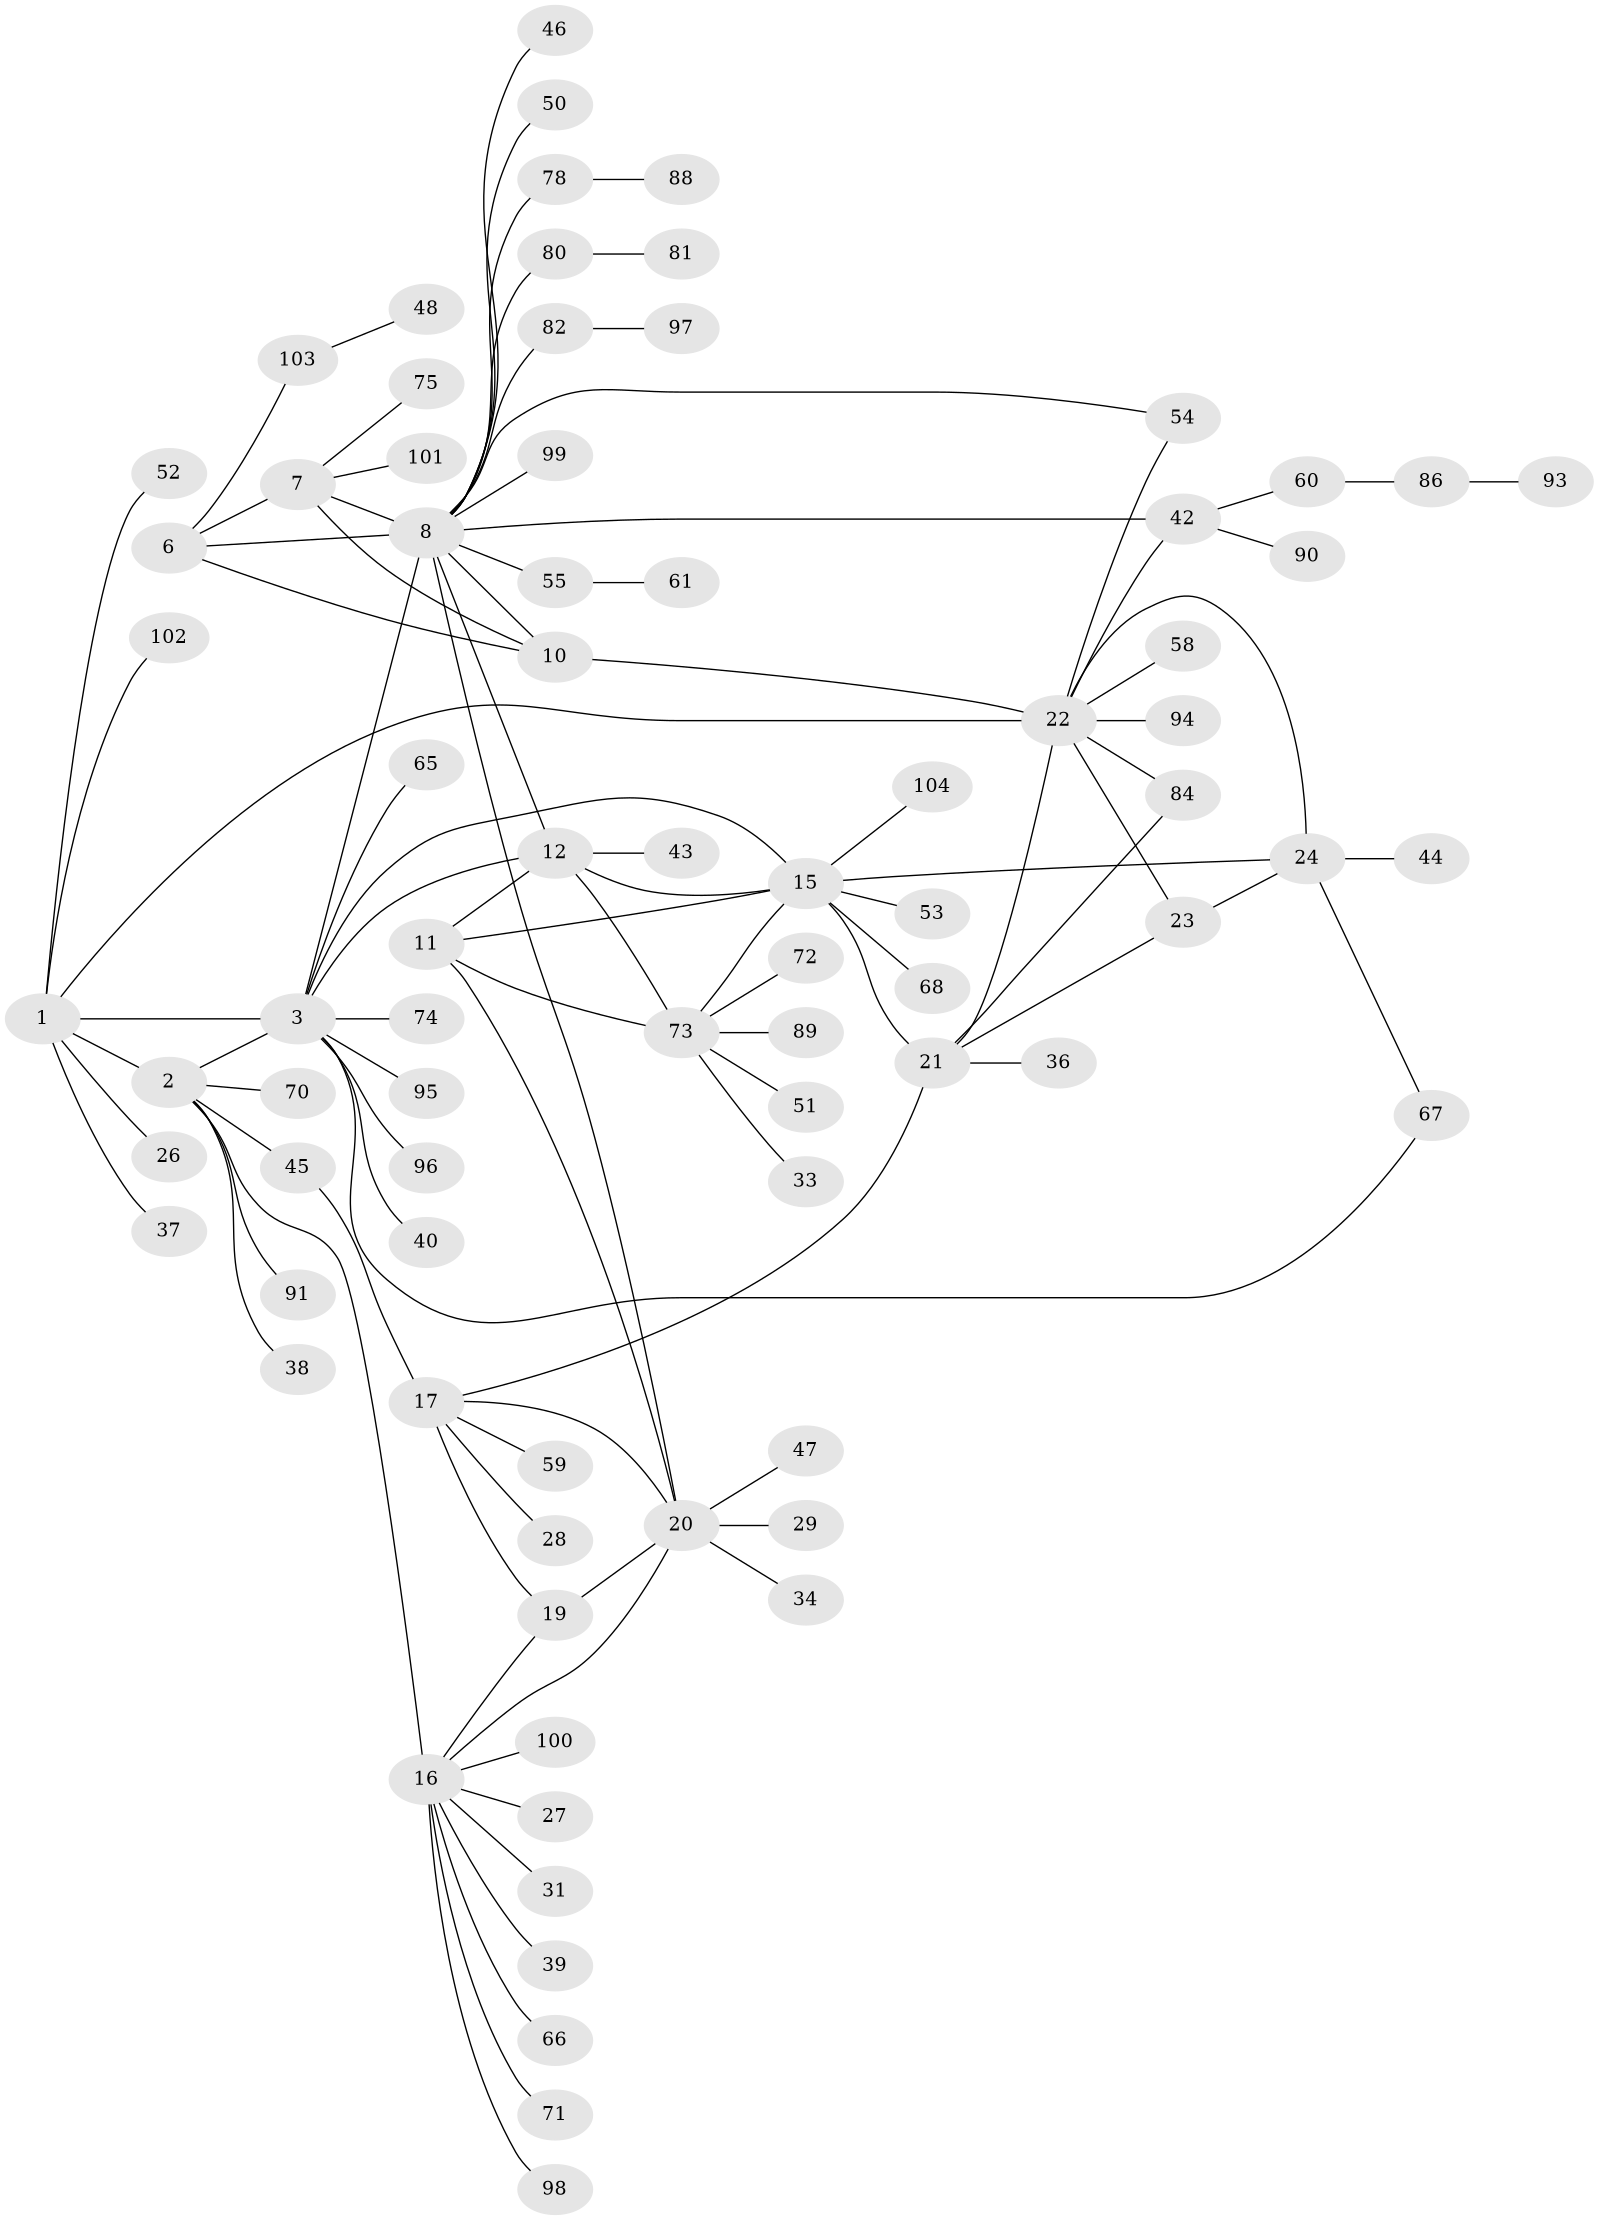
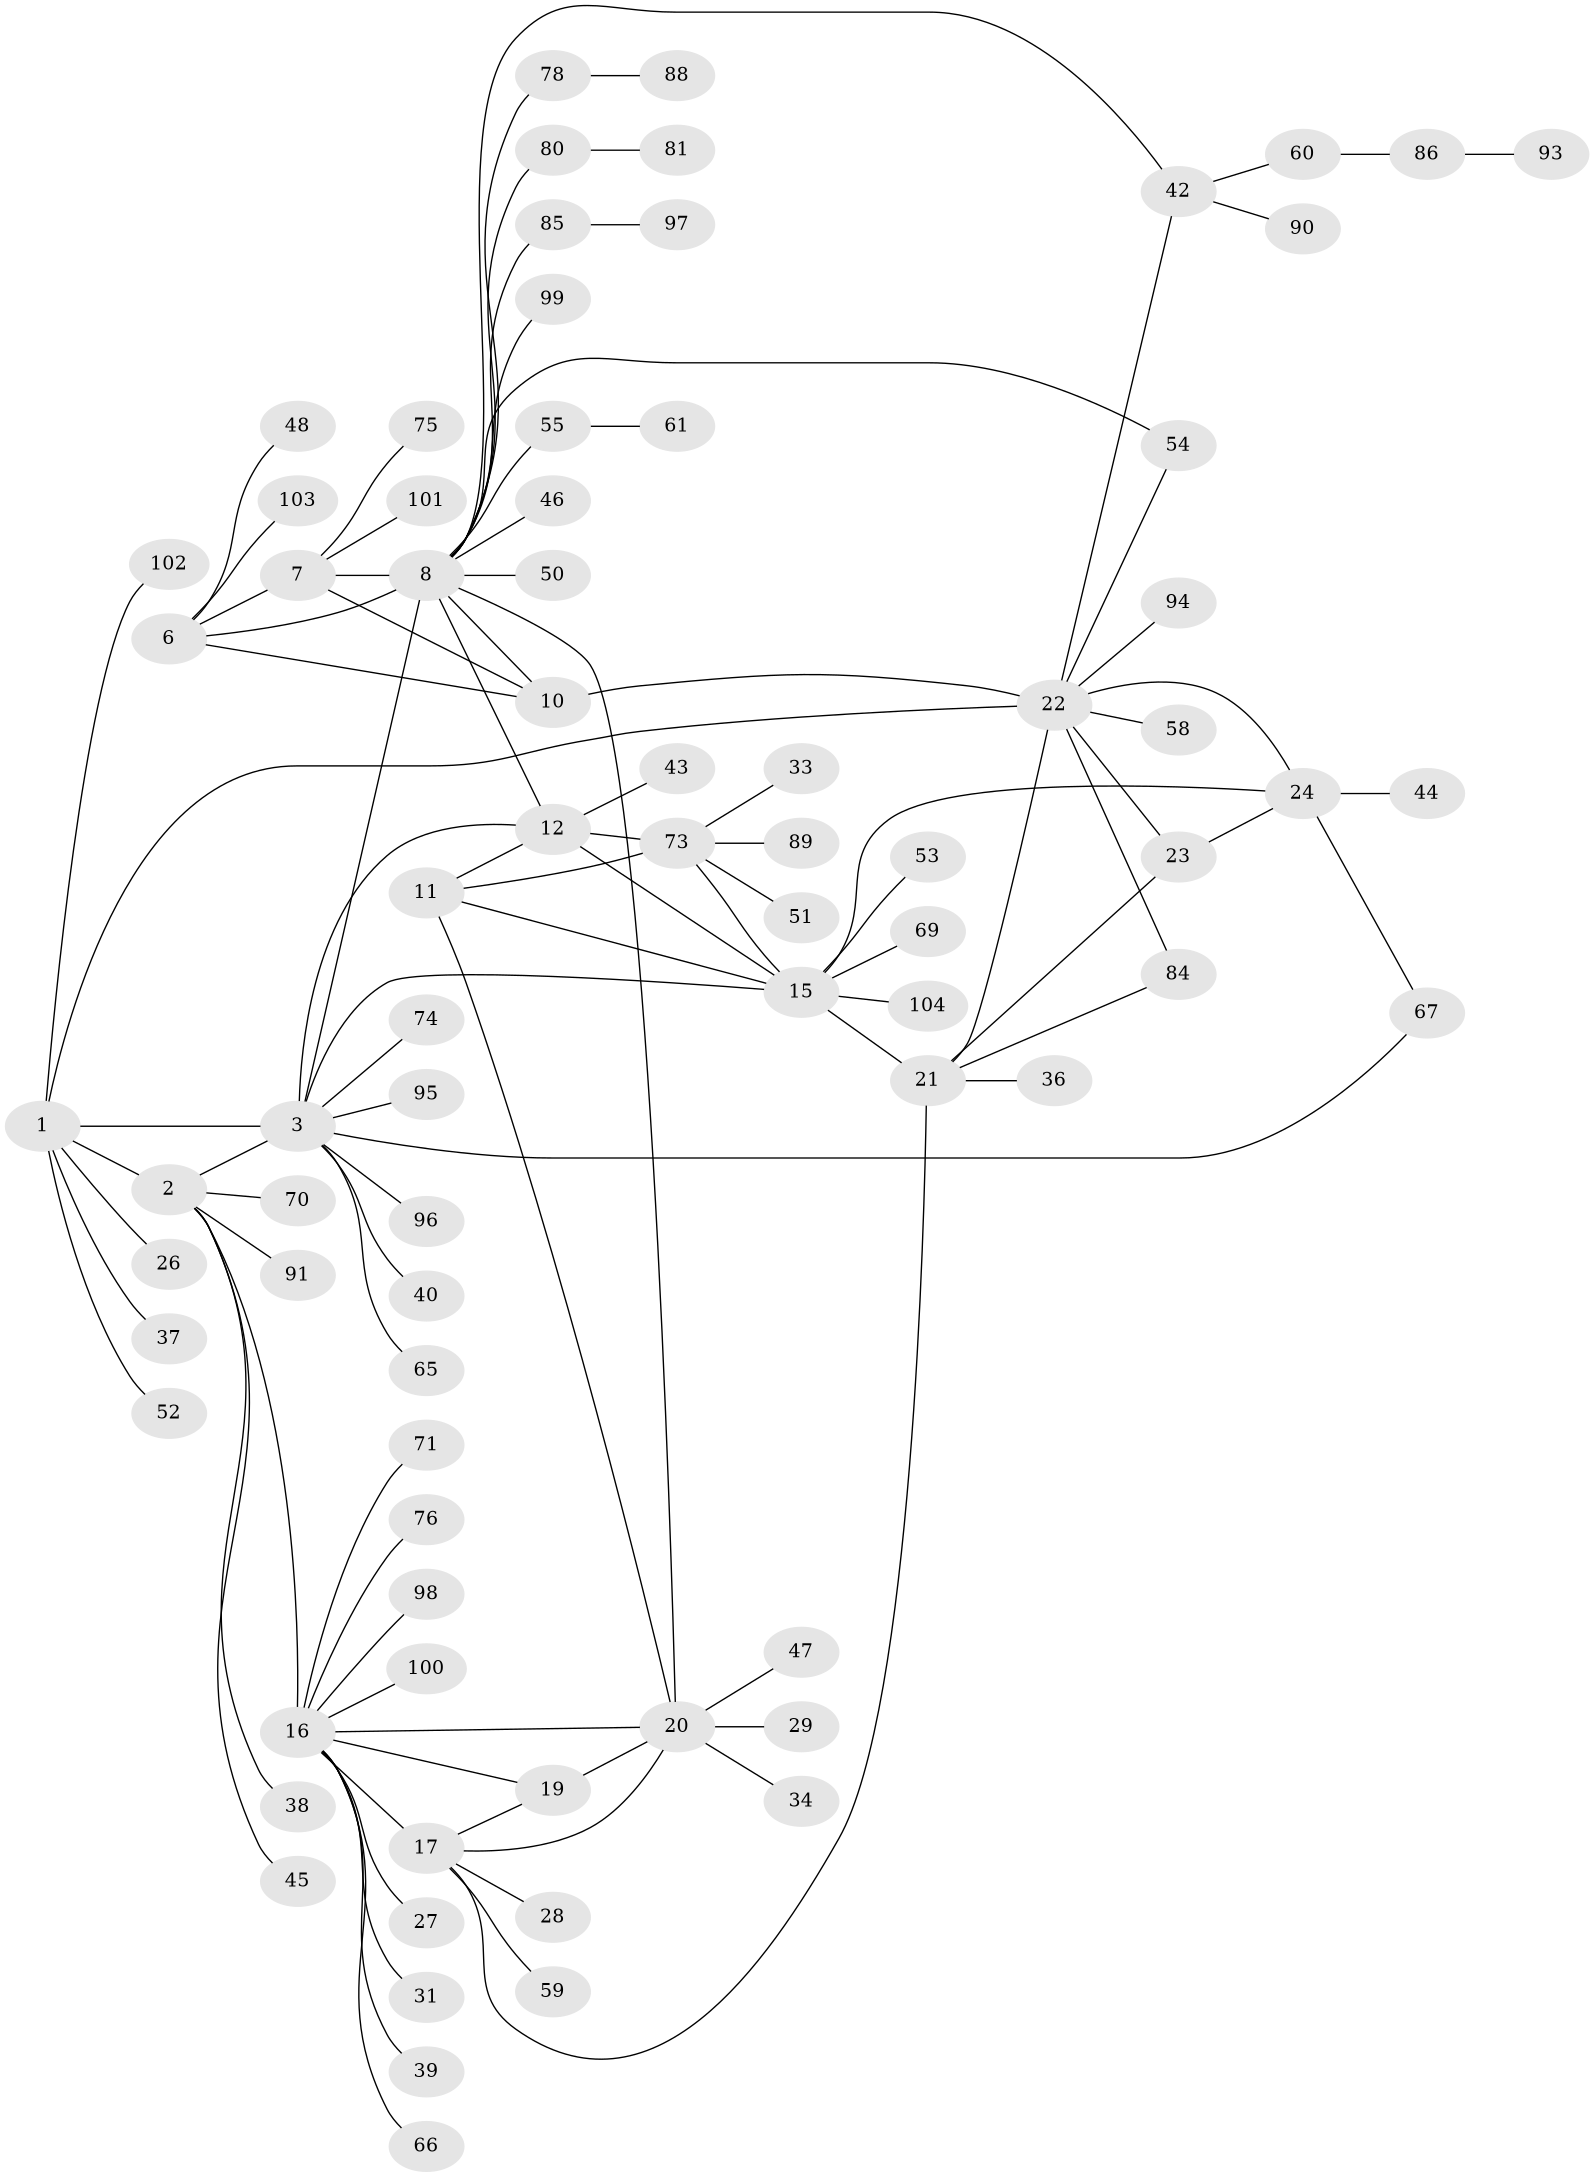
node "82": label "82" -> "85"
edge "48" -- "103": now "48" -- "6"
node "72": removed
node "68": label "68" -> "69"
edge "45" -- "17": now "16" -- "17"
node "76": added
